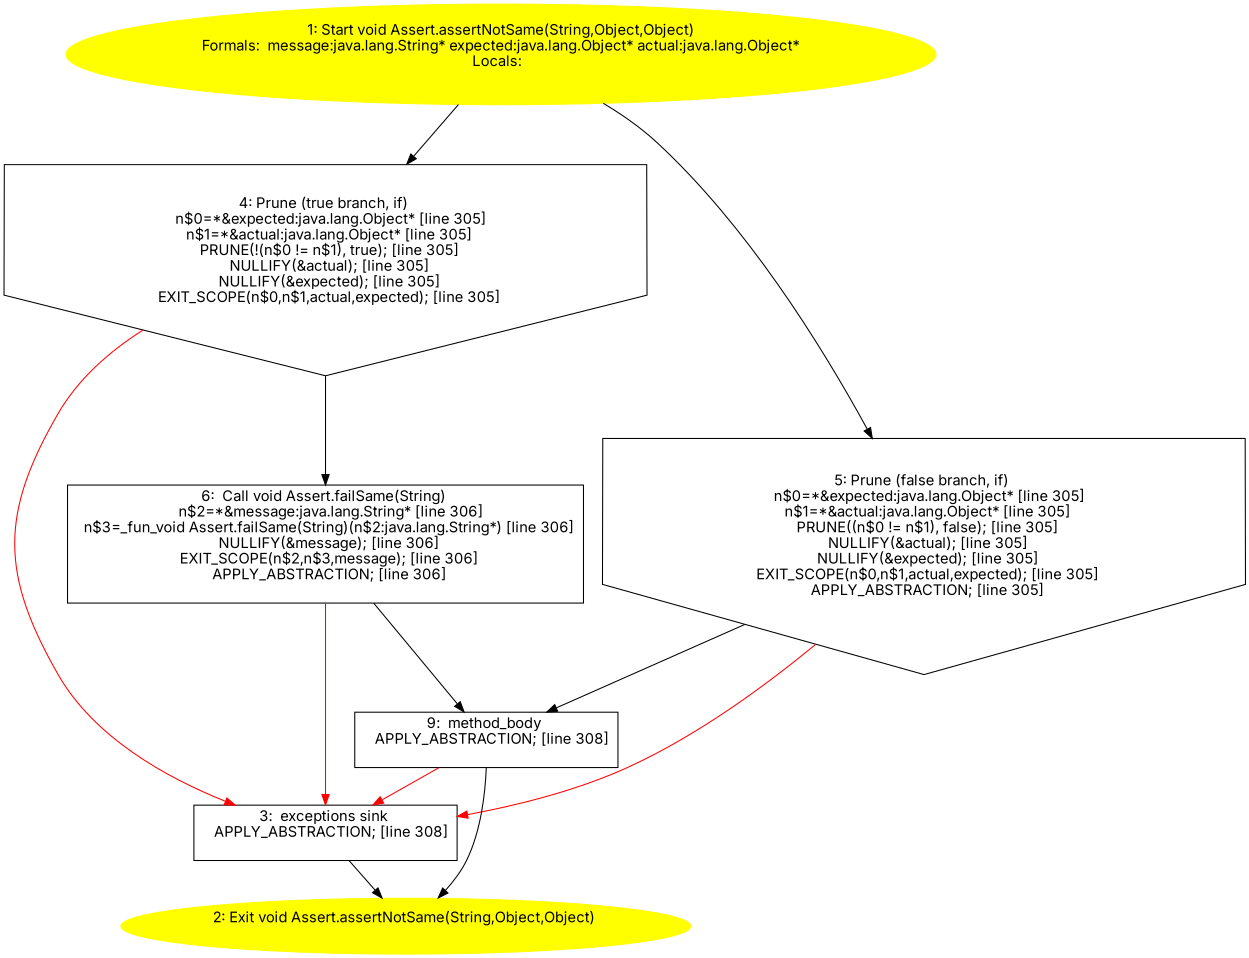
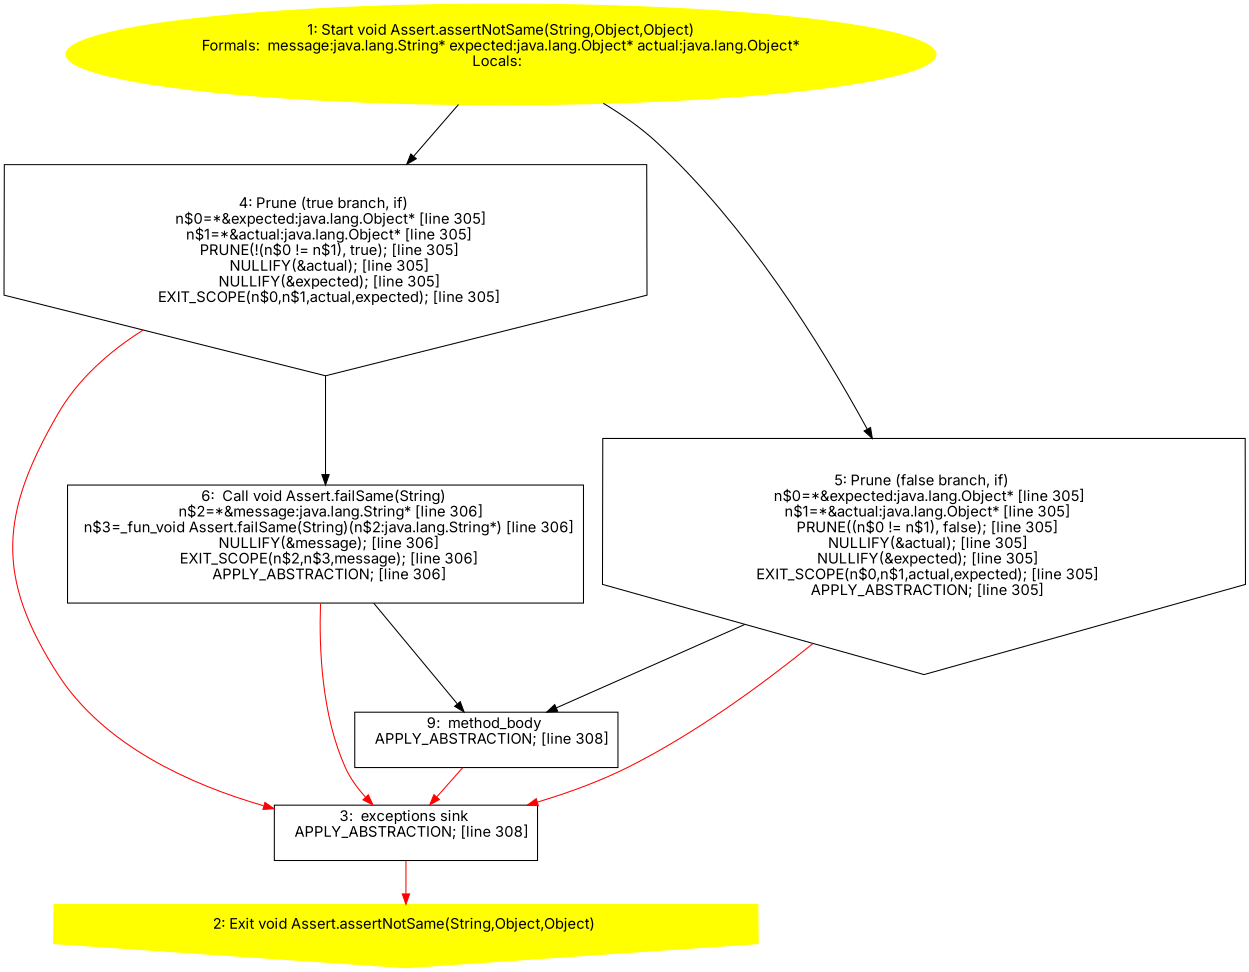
edge "9:  method_body APPLY_ABSTRACTION; [line 308]" -> "2: Exit void Assert.assertNotSame(String,Object,Object)": removed
edge "3:  exceptions sink APPLY_ABSTRACTION; [line 308]" -> "2: Exit void Assert.assertNotSame(String,Object,Object)": color black -> red
node "2: Exit void Assert.assertNotSame(String,Object,Object)": shape ellipse -> invhouse
